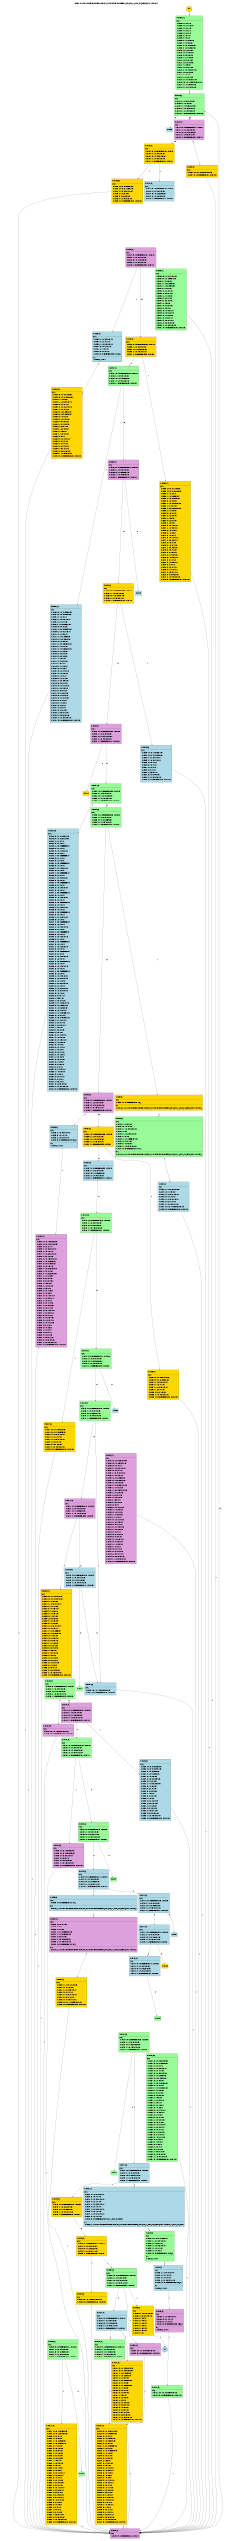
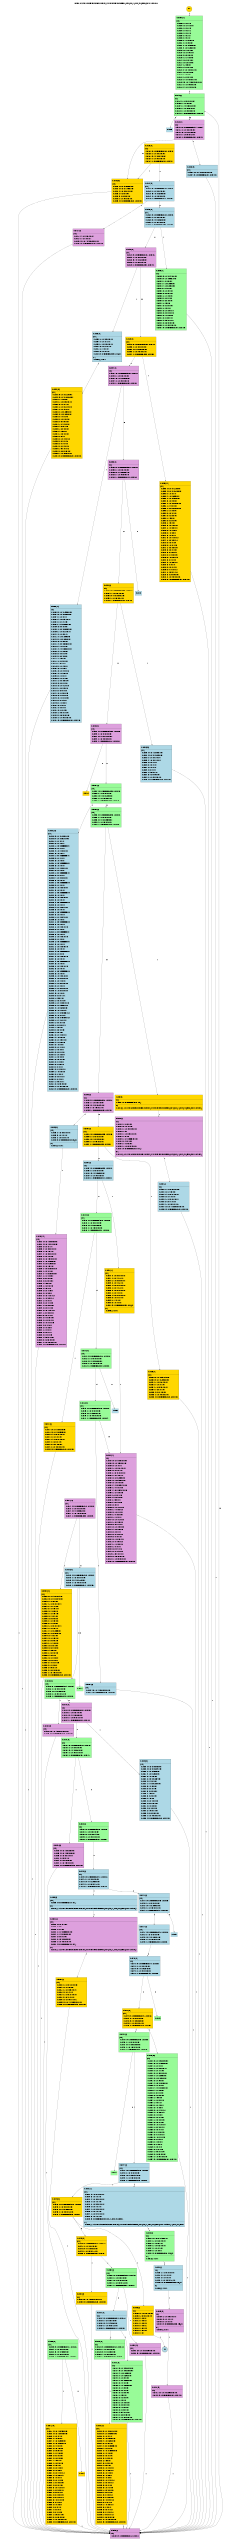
edge "0x40146f [28]" -> "0x40148b [28]": now "0x40146f [28]" -> "0x401bbc [30]"
node "0x401bad [15]": fillcolor gold -> lightblue
node "0x4014c3 [28]": added
node "0x402246 [28]": added
node "0x401517 [28]": fillcolor palegreen -> plum
node "0x401d8f [44]": fillcolor palegreen -> plum
node "0x401c6d [62]": added
edge "0x40164b [28]" -> "0x401667 [28]": now "0x40164b [28]" -> "0x401cab [172]"
edge "0x401683 [28]" -> "0x401d57 [15]": now "0x401683 [28]" -> "0x40169f [28]"
node "0x402232": removed
node "0x40236e": removed
node "0x40177f [28]": added
edge "0x40180b [28]" -> "0x40235c [18]": now "0x4017d3 [28]" -> "0x40235c [18]"
node "0x402262 [91]": fillcolor gold -> palegreen
node "0x402214 [15]": fillcolor palegreen -> plum
edge "0x401eb1 [15]" -> "0x401bda [147]": now "0x401eb1 [15]" -> "0x4024eb [5]"
node "0x40187b": fillcolor palegreen -> gold
